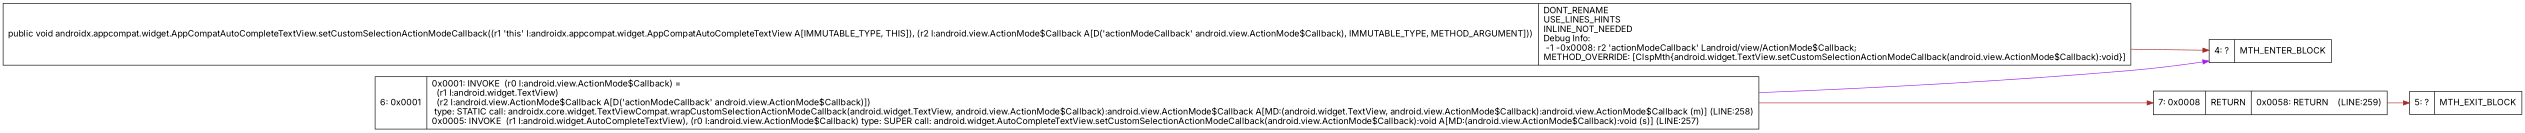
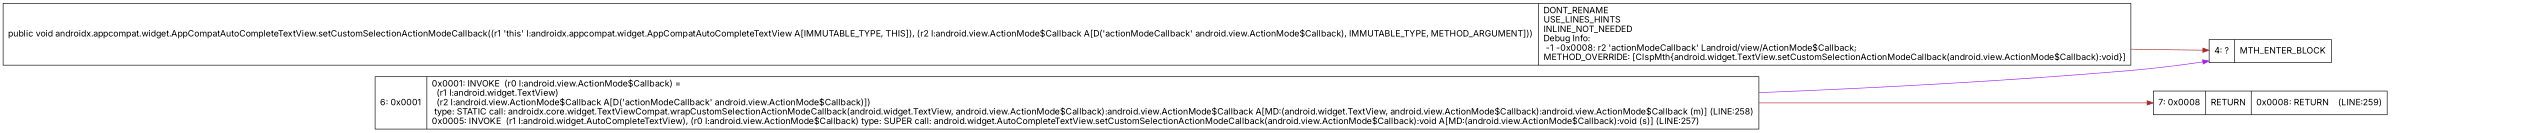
node "7: 0x0008": text "0x0058: RETURN    (LINE:259)" -> "0x0008: RETURN    (LINE:259)"
node "5: ?": removed
